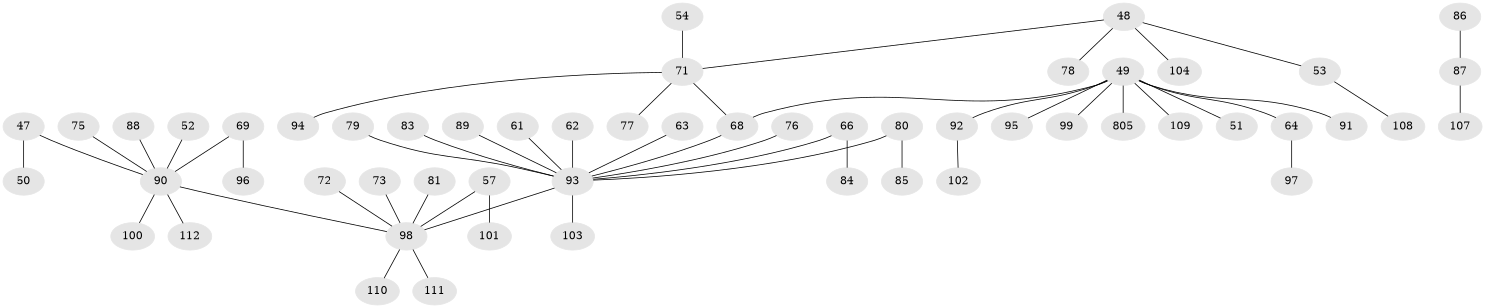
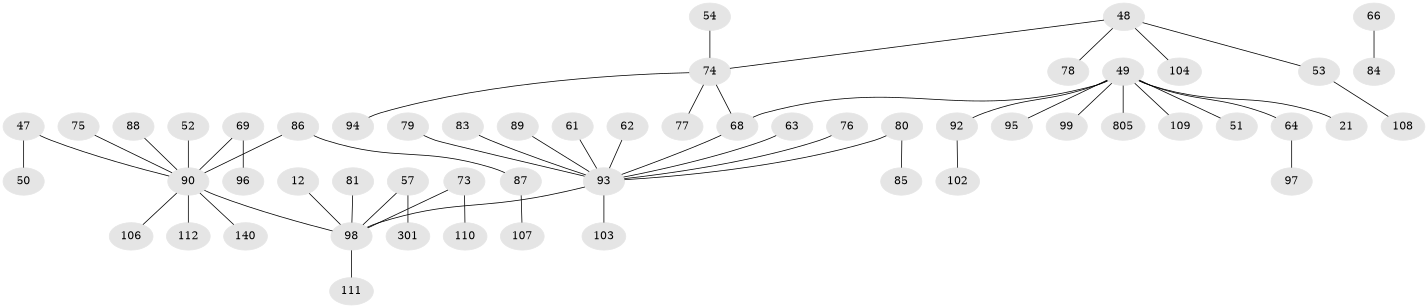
node "71": label "71" -> "74"
node "91": label "91" -> "21"
edge "86" -- "90": added
edge "66" -- "93": removed
node "72": label "72" -> "12"
node "106": added
node "100": label "100" -> "140"
node "101": label "101" -> "301"
edge "98" -- "110": now "73" -- "110"
